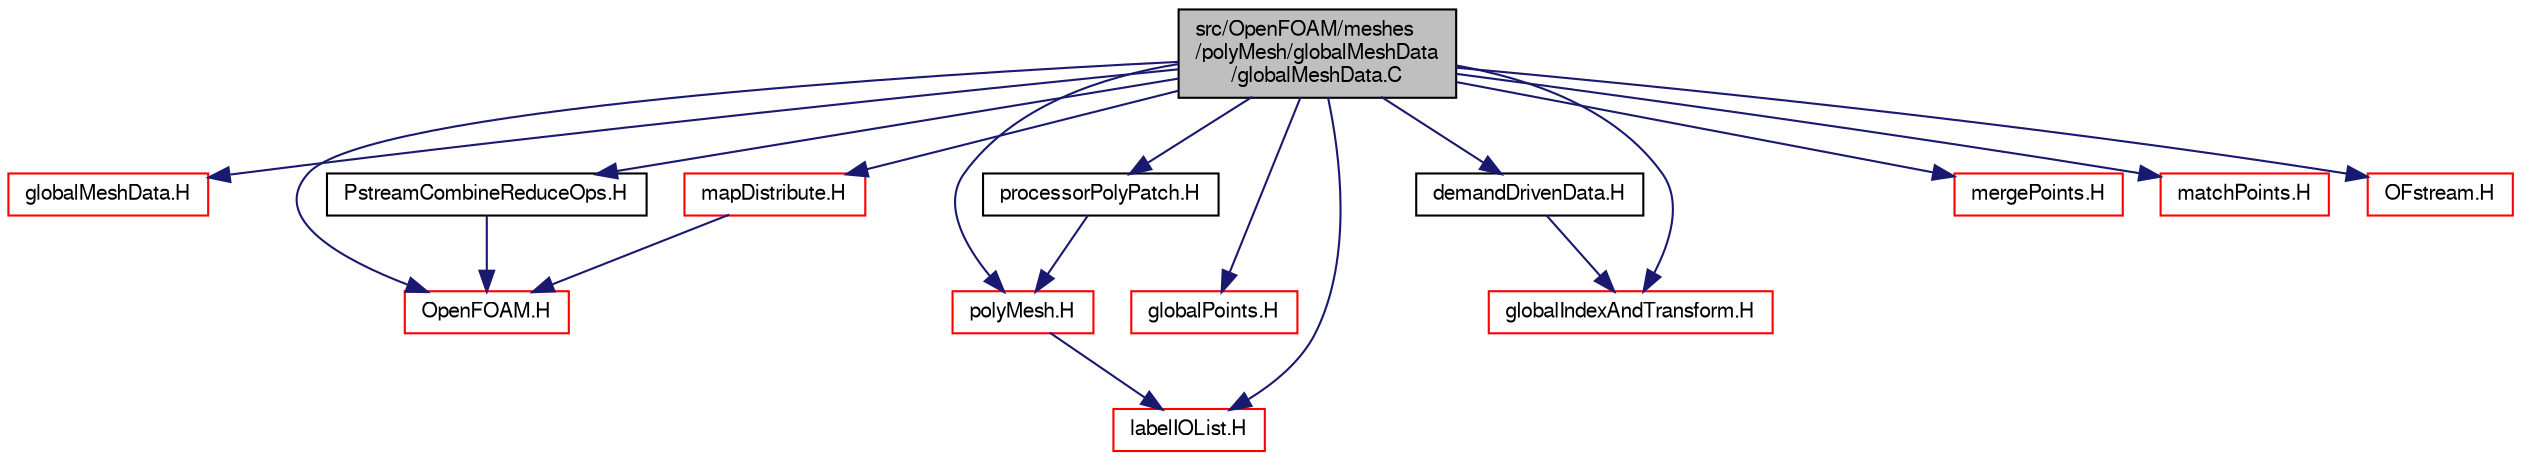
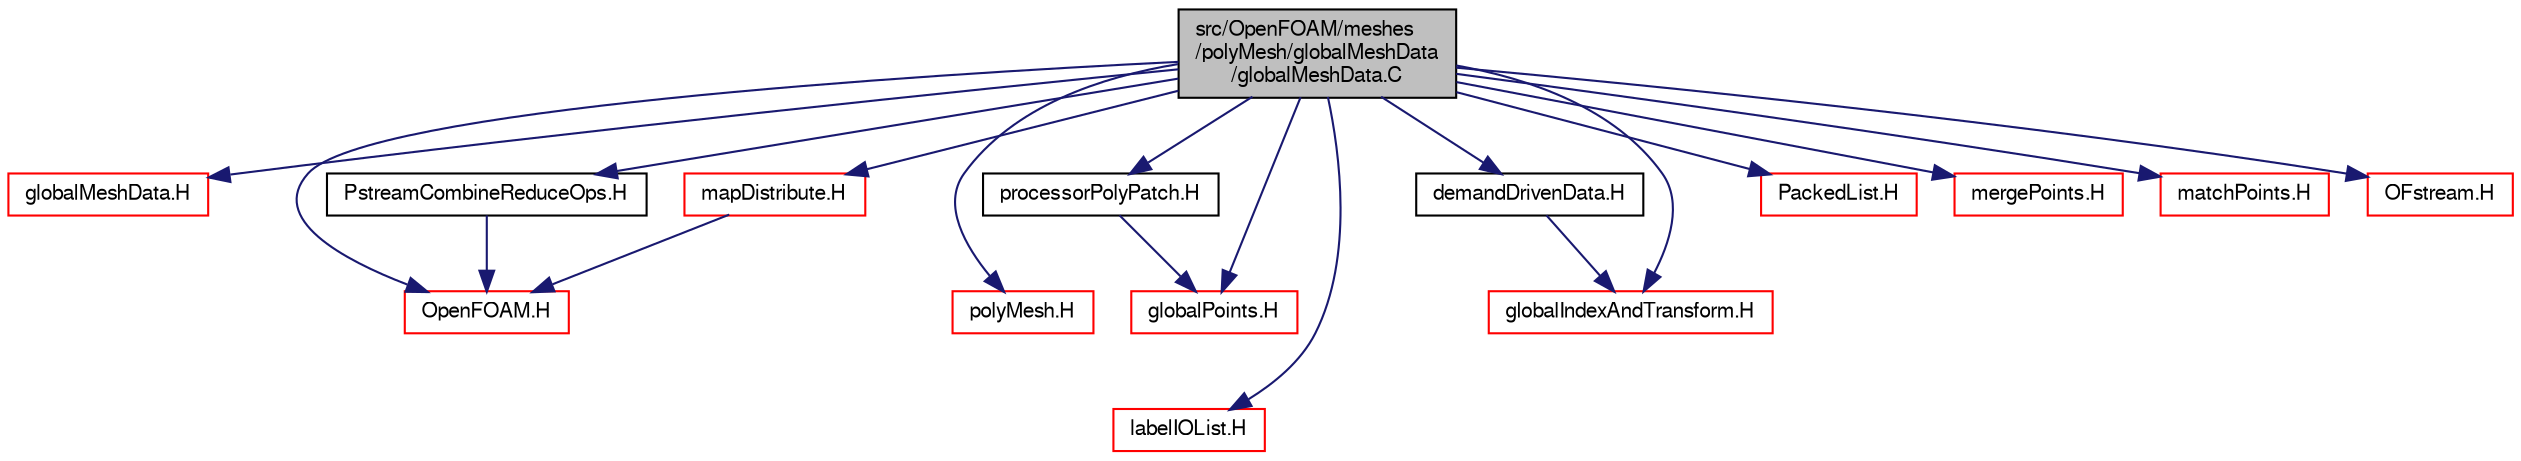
node "PackedList.H": added
edge "processorPolyPatch.H" -> "polyMesh.H": now "processorPolyPatch.H" -> "globalPoints.H"
edge "polyMesh.H" -> "labelIOList.H": removed
